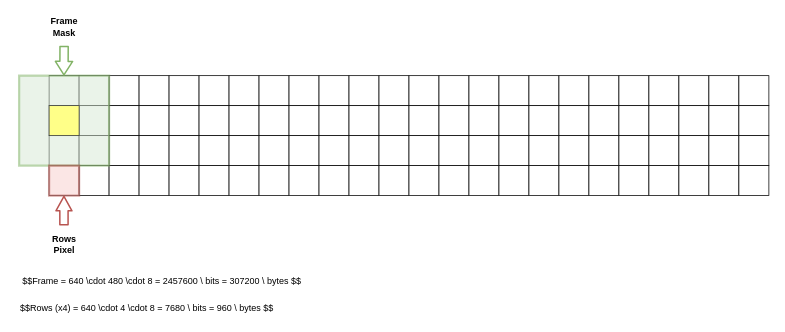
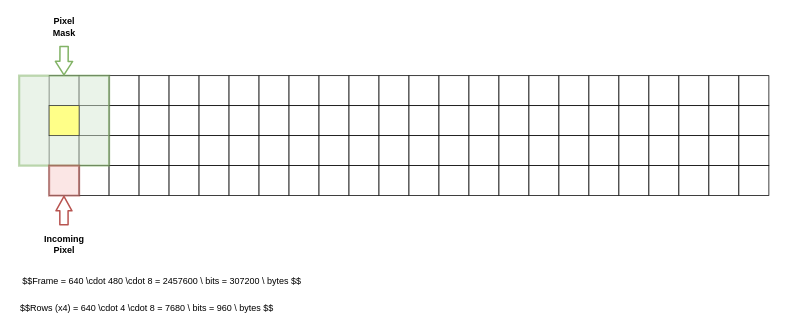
node "Frame Mask": label "Frame Mask" -> "Pixel Mask"
node "Rows Pixel": label "Rows Pixel" -> "Incoming Pixel"
